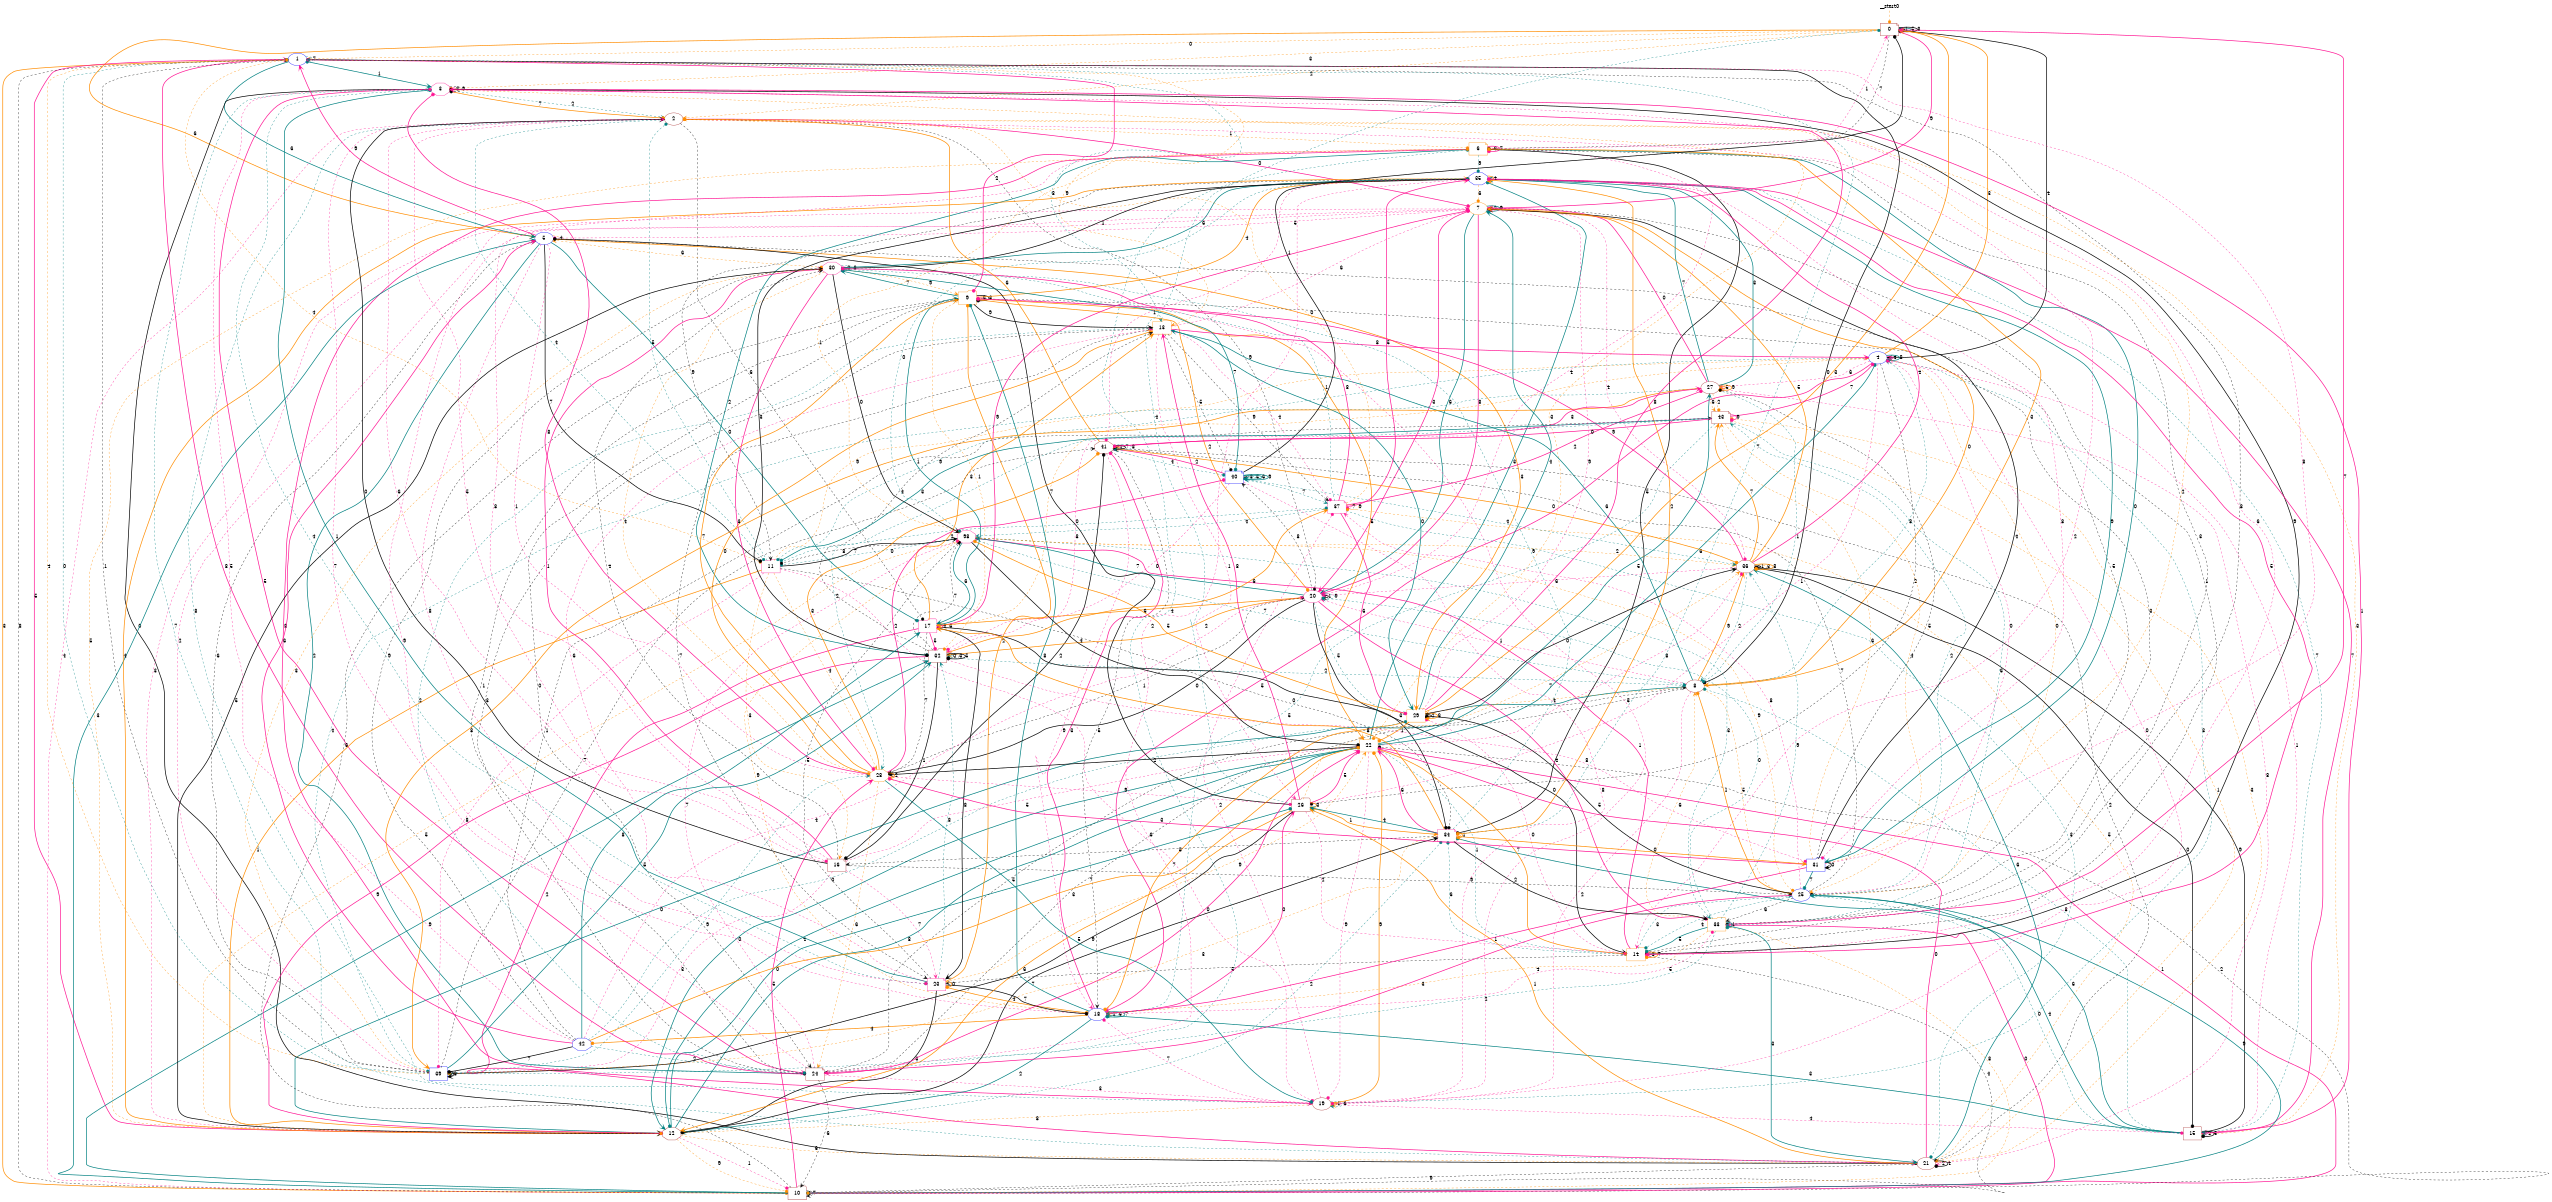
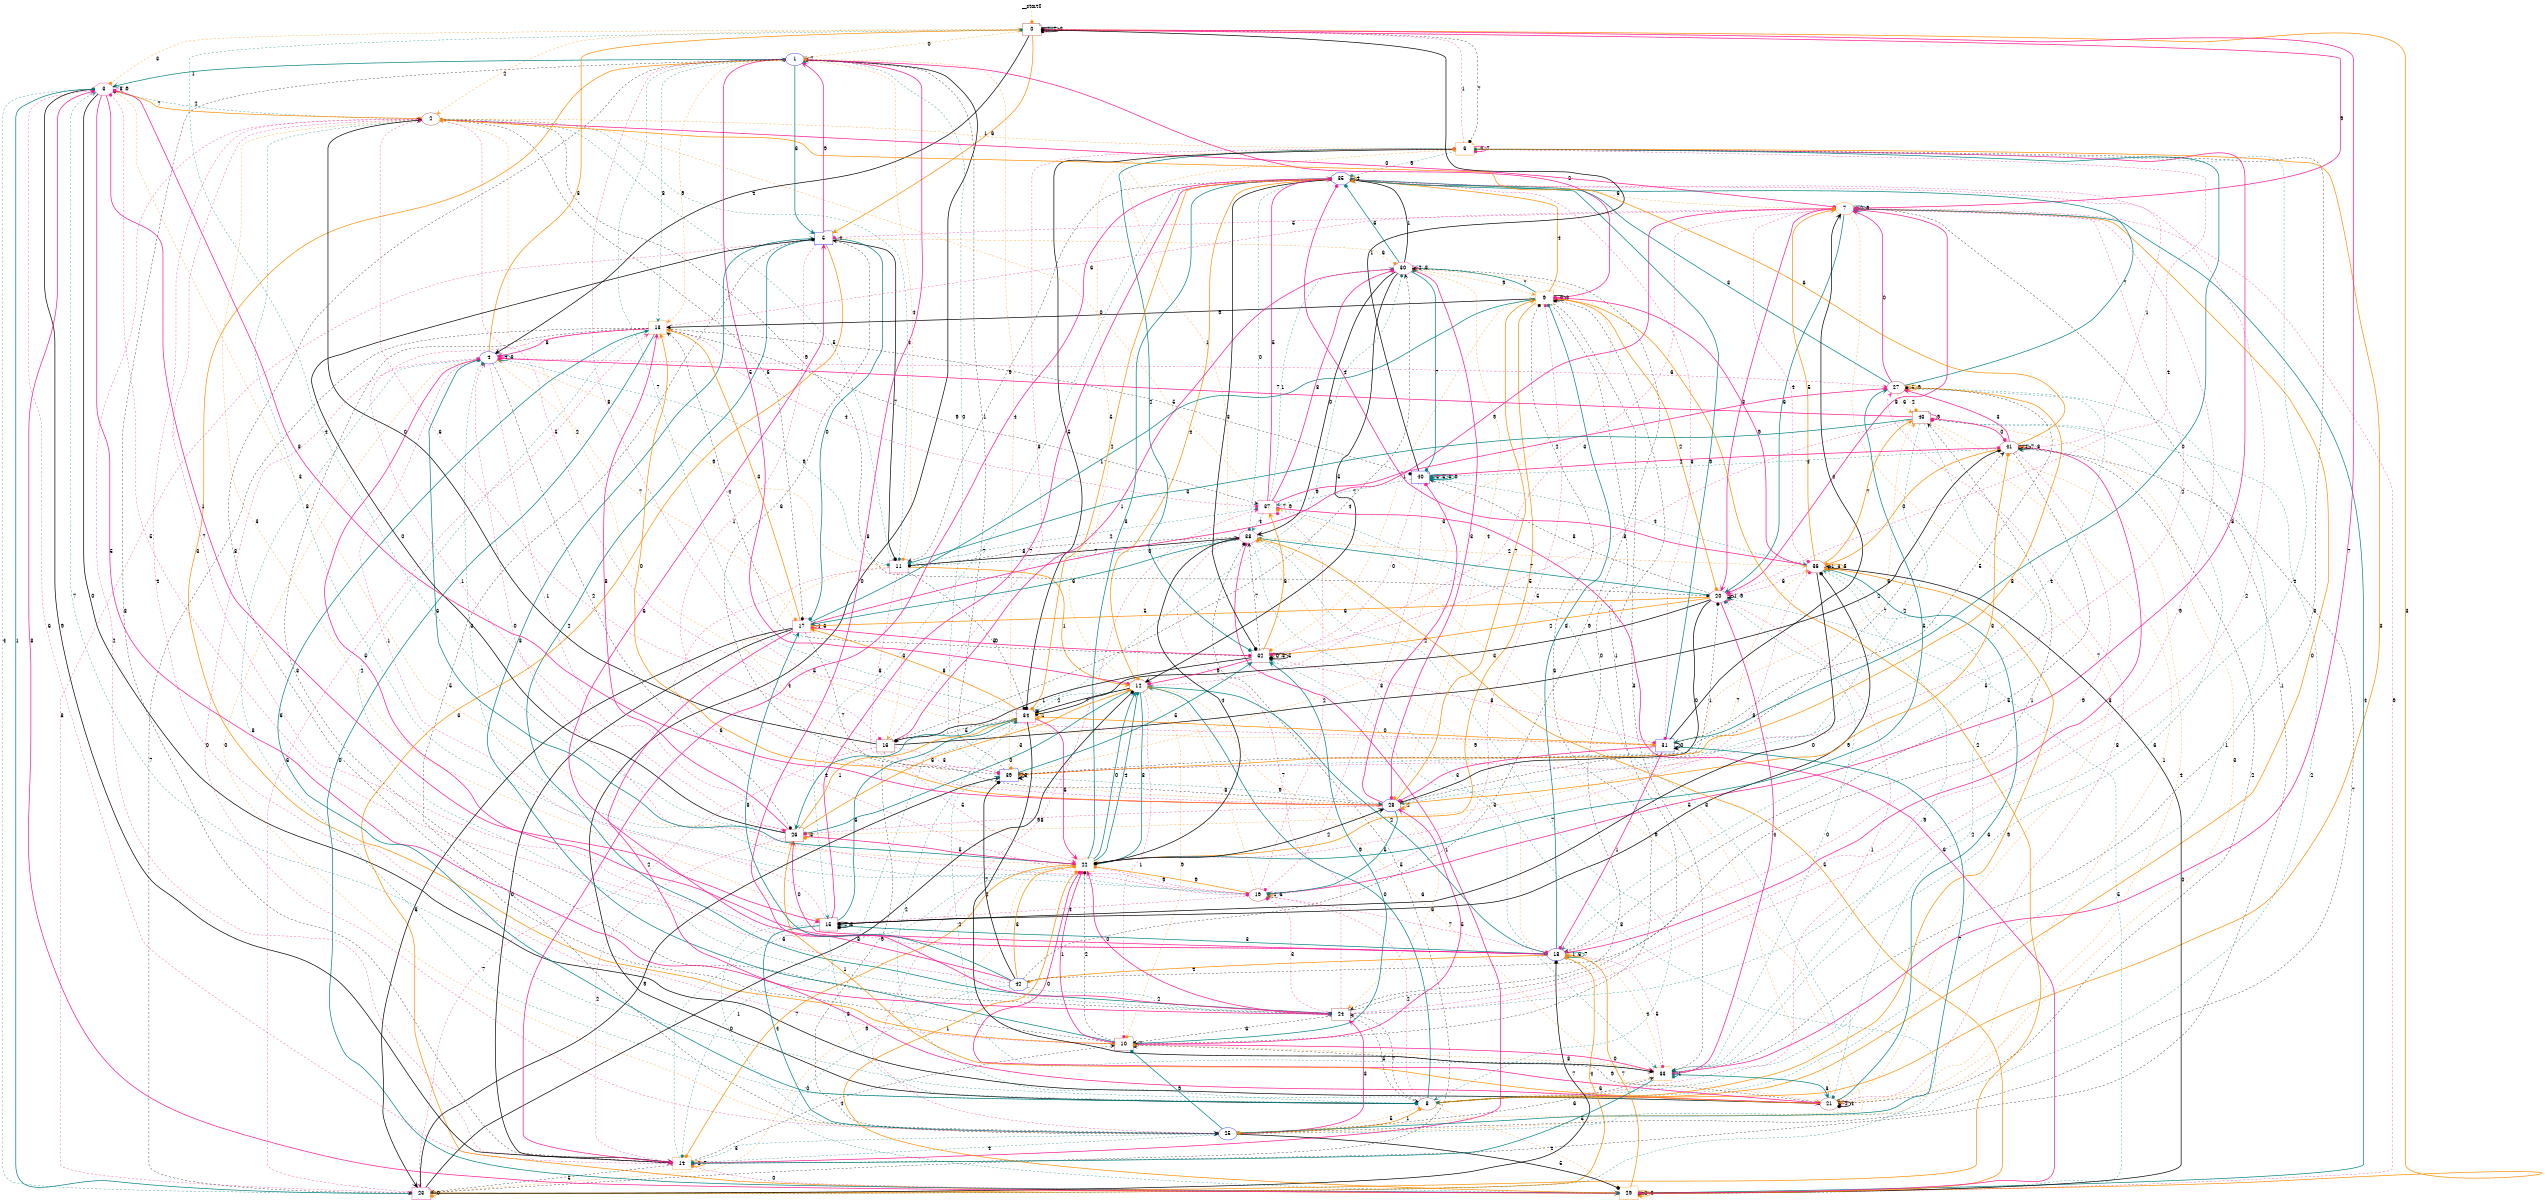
node "5": shape ellipse -> folder
node "98": label "98" -> "38"
edge "7" -> "21": added, label "7"
edge "32" -> "8": now "34" -> "8"
node "28": color darkorange -> blue
edge "42" -> "20": removed, label "4"
edge "26" -> "39": now "23" -> "39"
